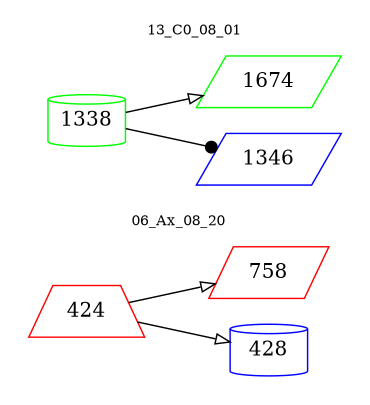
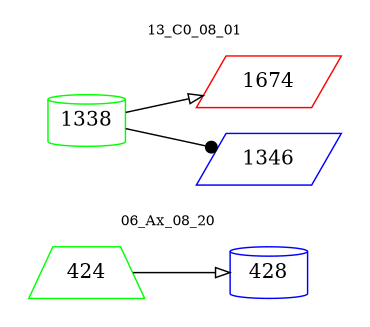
node "1674": color green -> red
node "758": removed
node "424": color red -> green
